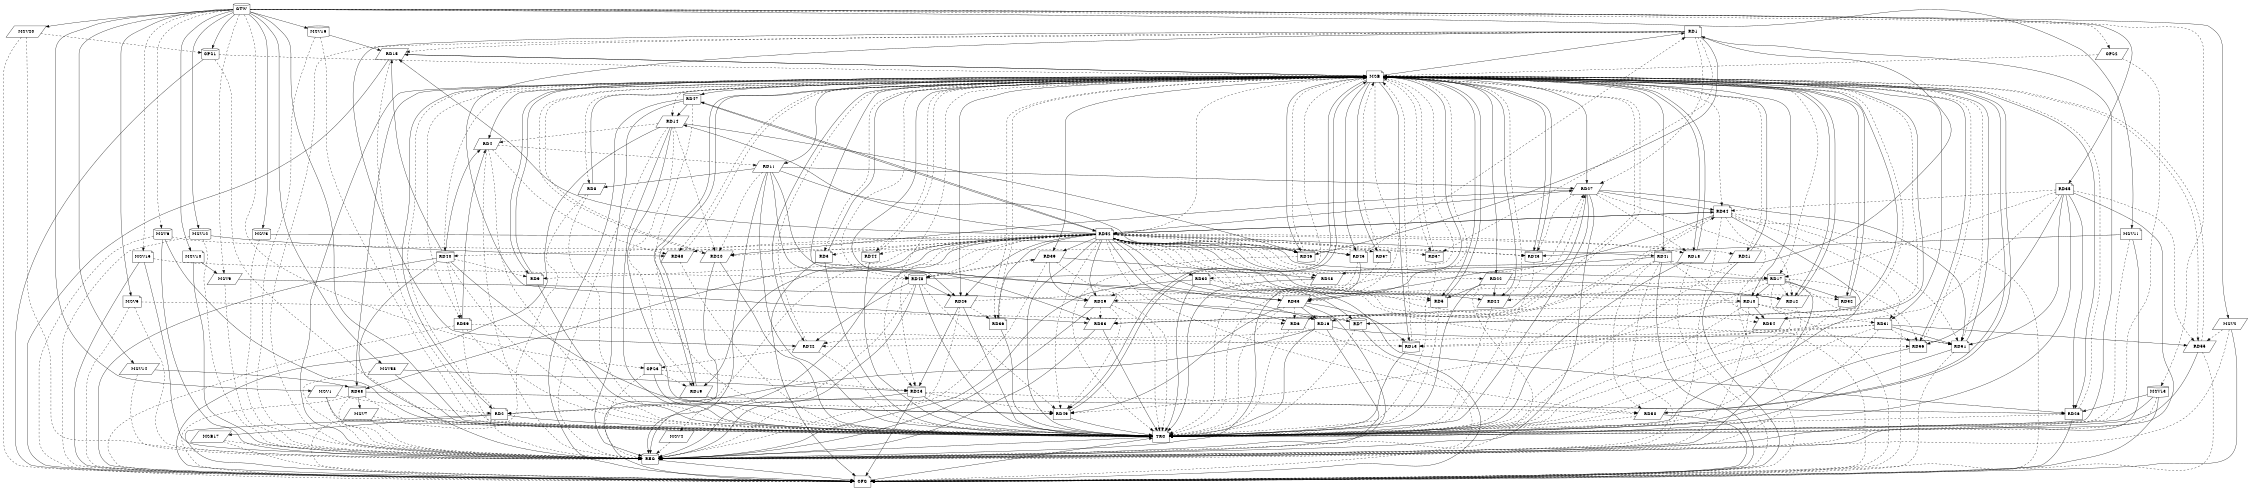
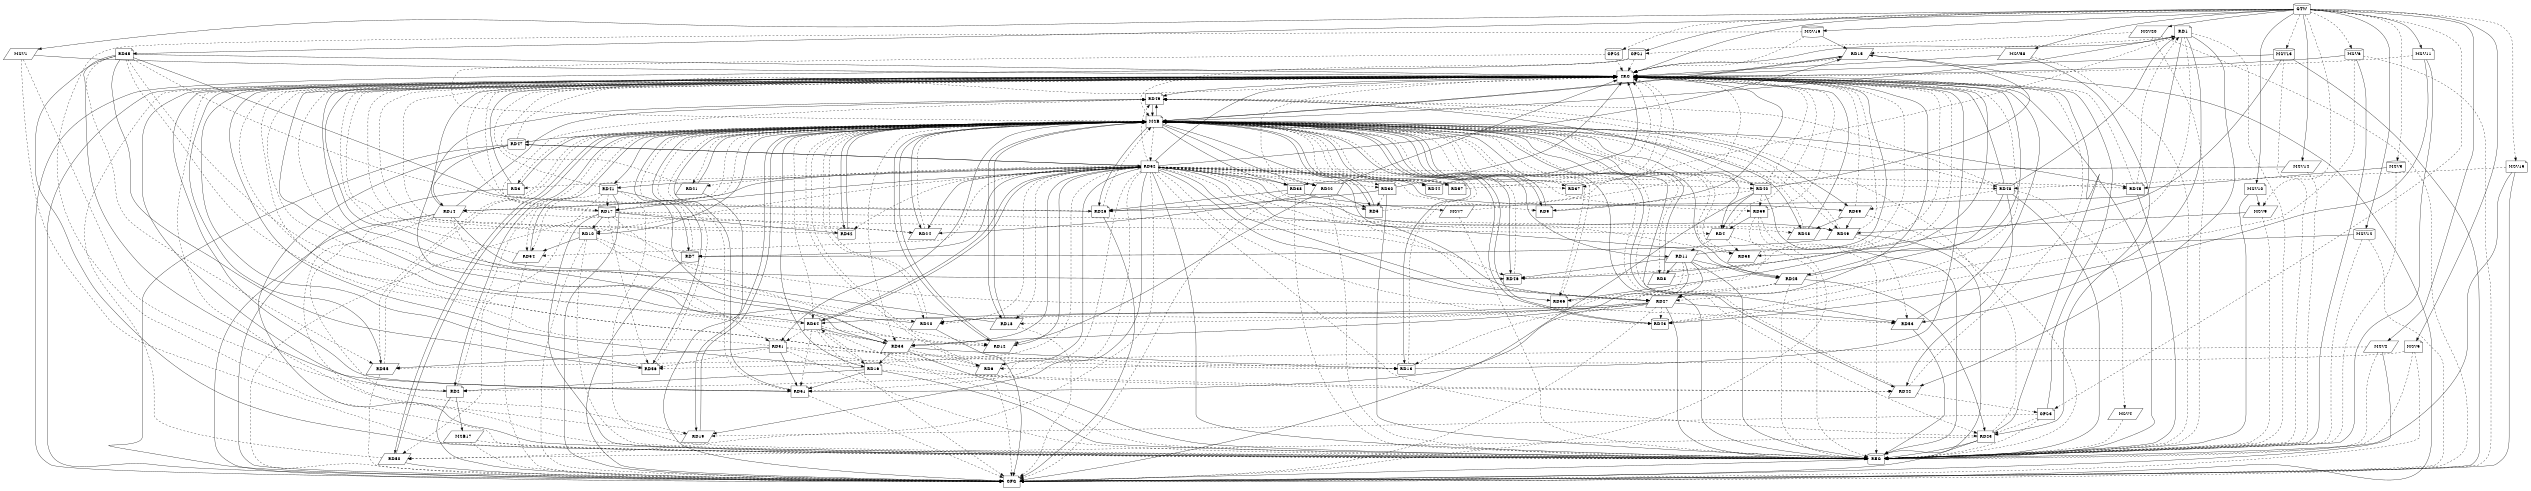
node "CPS2": shape parallelogram -> cylinder
edge "GTW" -> "MSV3": style solid -> dashed
edge "RD39" -> "RD48": removed
node "RD23": shape cylinder -> note
edge "RD49" -> "TRC": reversed
edge "RD8" -> "CFG": removed
